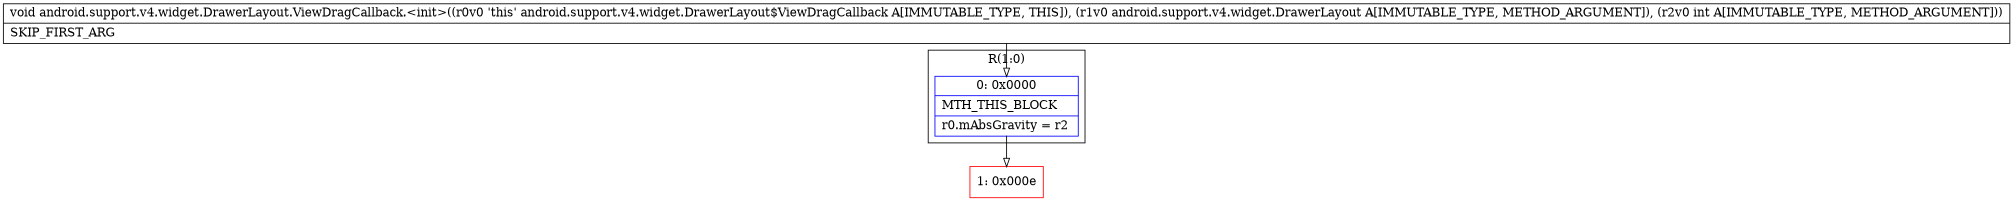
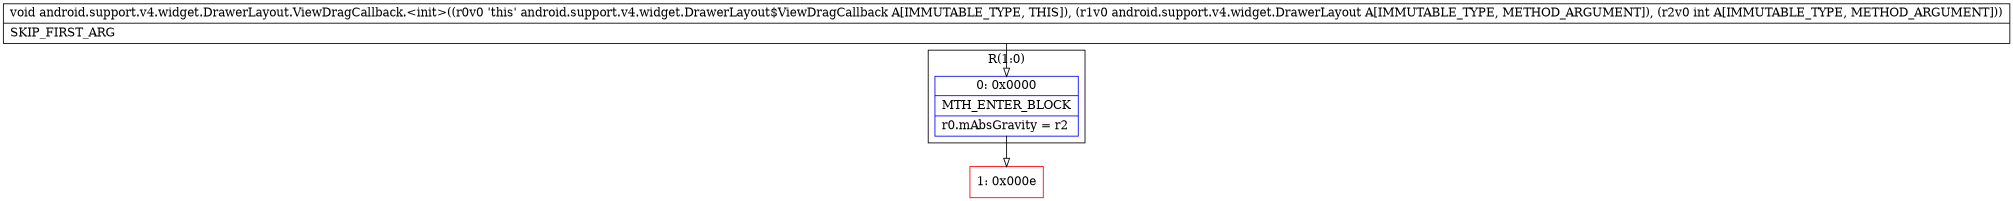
node "0: 0x0000": text "MTH_THIS_BLOCK" -> "MTH_ENTER_BLOCK"
